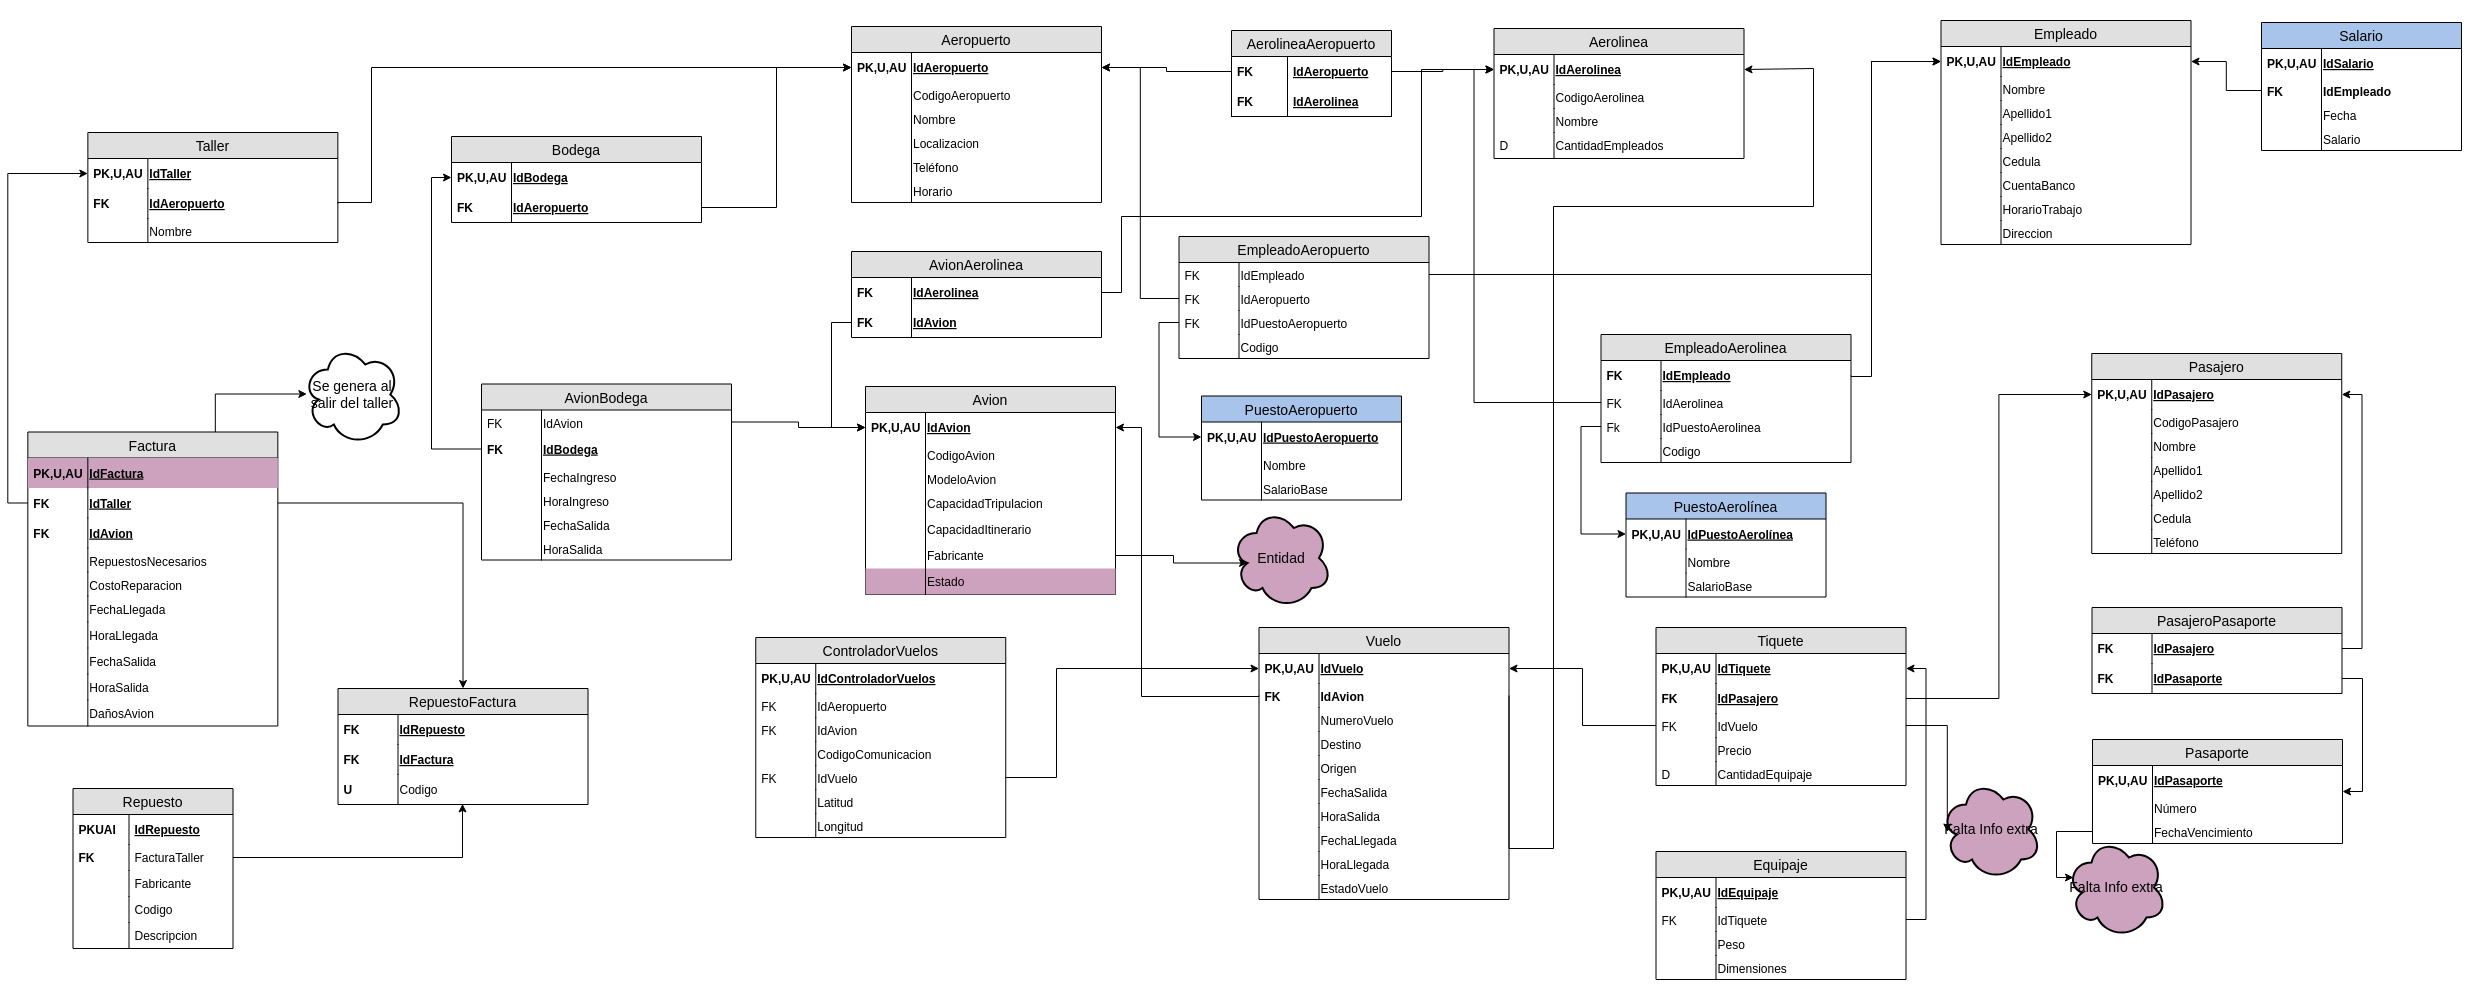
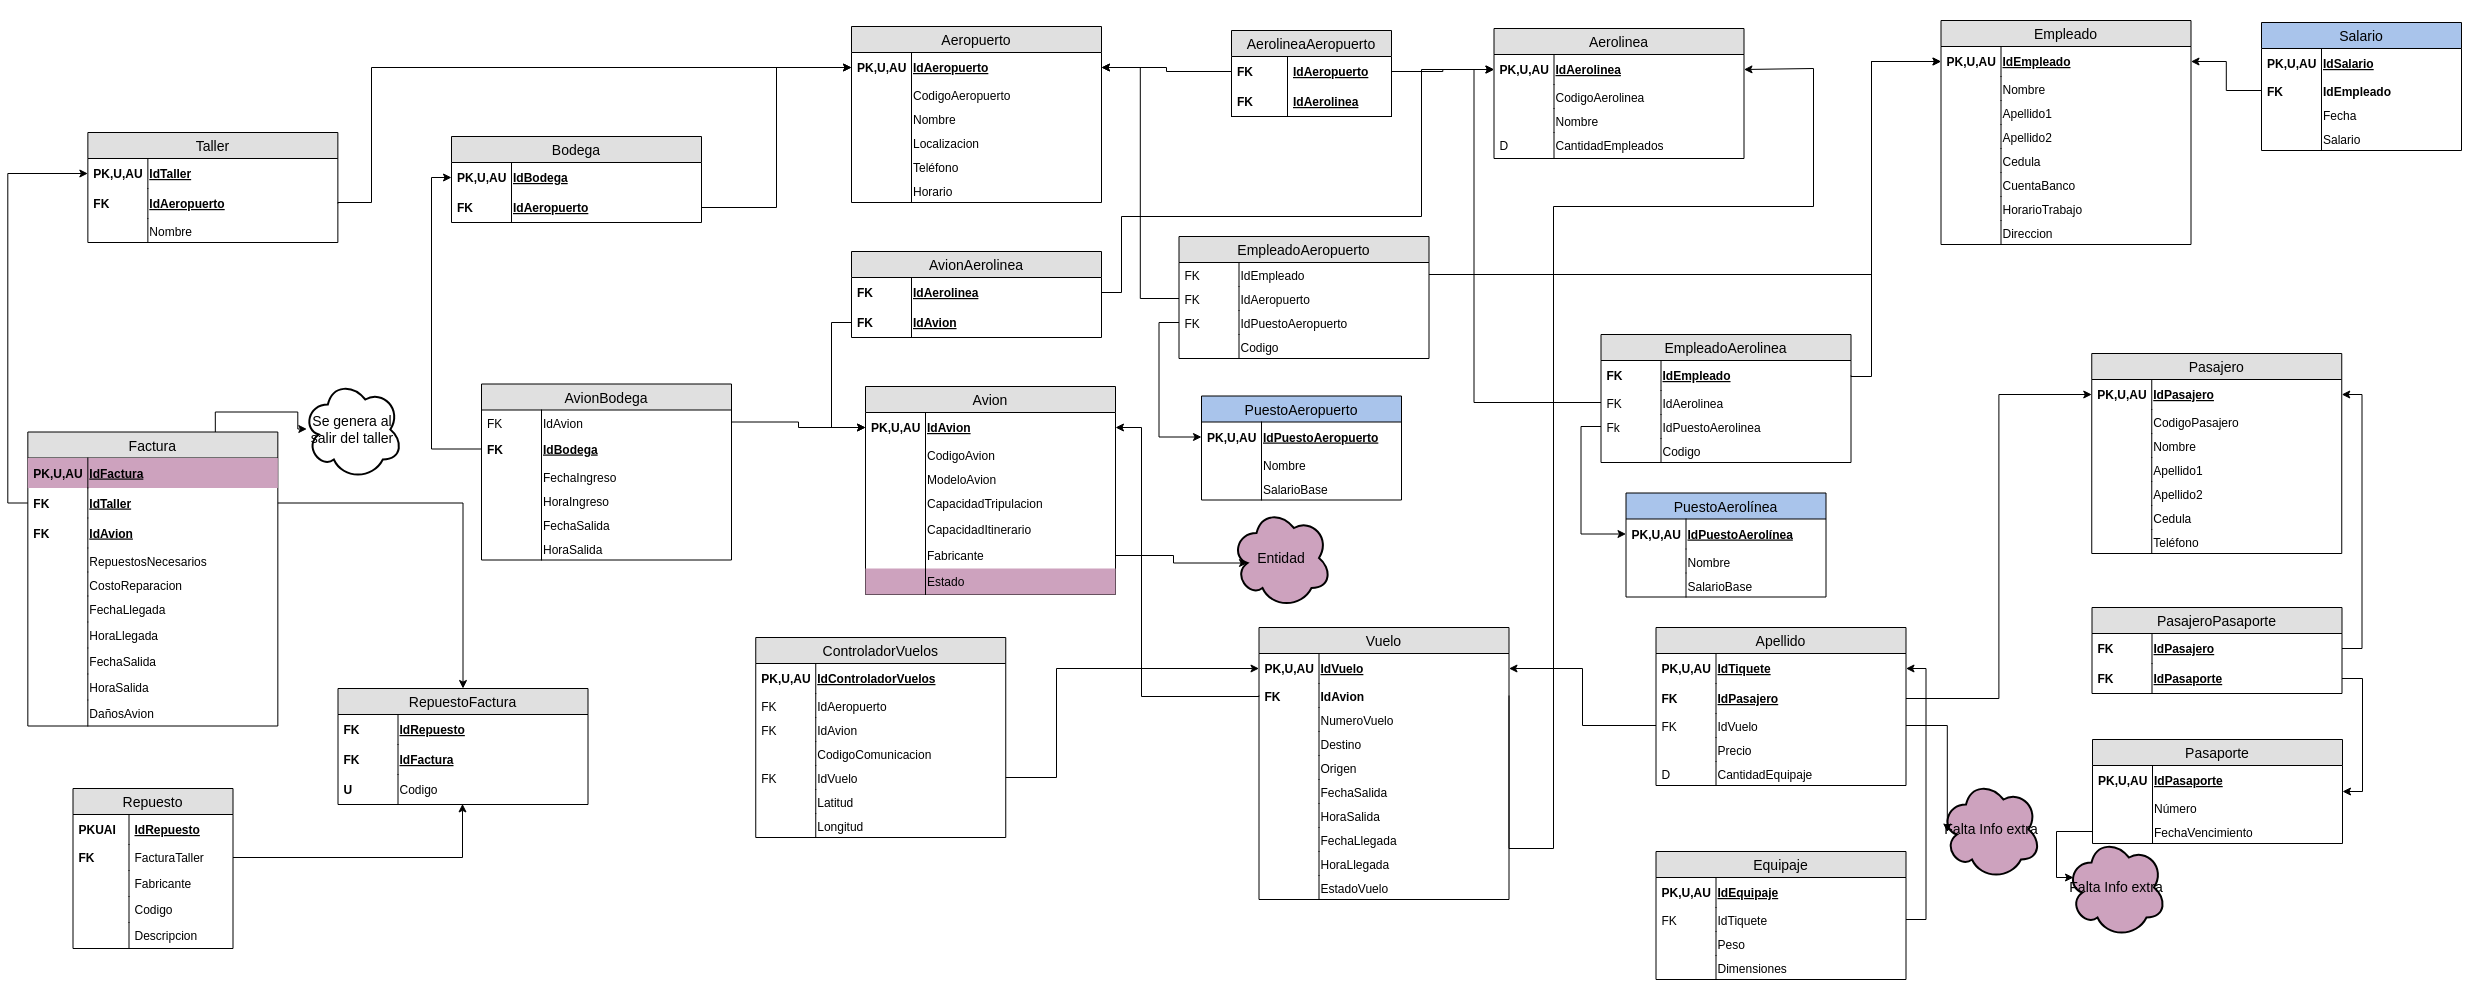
node "Se genera al salir del taller": moved (353, 395) -> (353, 430)
node "Tiquete": label "Tiquete" -> "Apellido"
